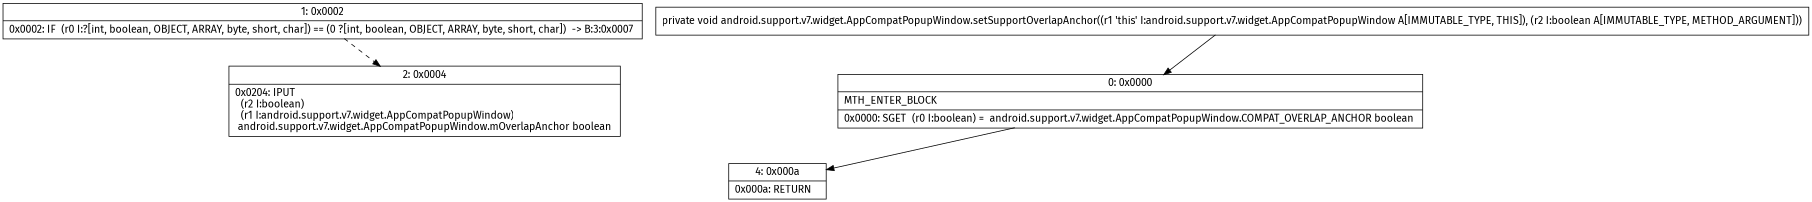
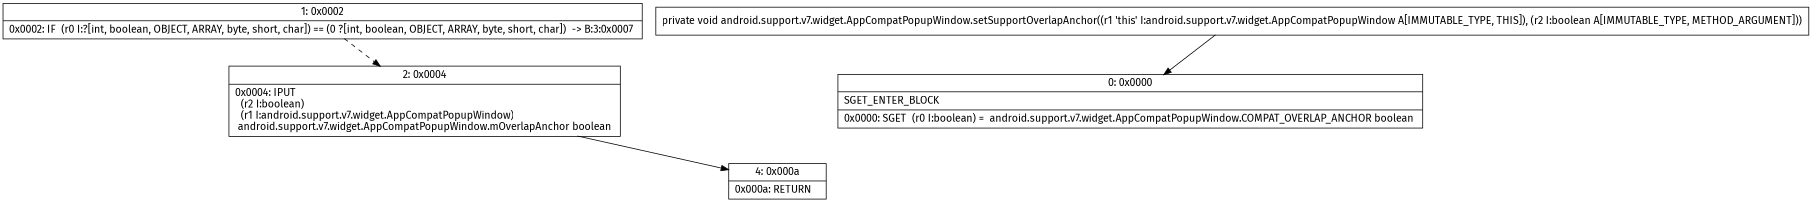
node "2: 0x0004": text "0x0204: IPUT" -> "0x0004: IPUT"
node "0: 0x0000": text "MTH_ENTER_BLOCK" -> "SGET_ENTER_BLOCK"
edge "0: 0x0000" -> "4: 0x000a": now "2: 0x0004" -> "4: 0x000a"
